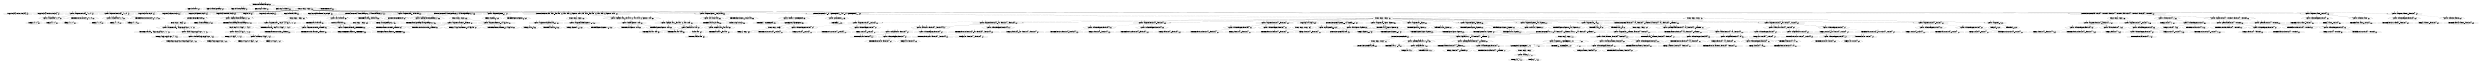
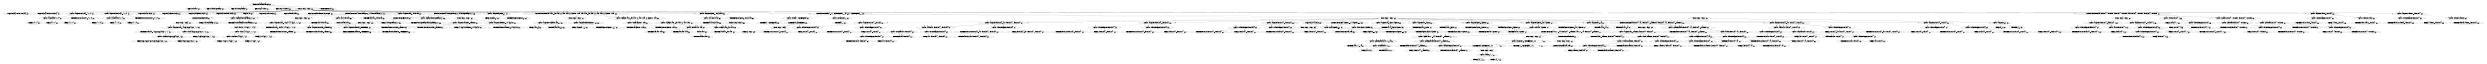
node "(LITERAL,1,denomSum[1] / 2)": added
